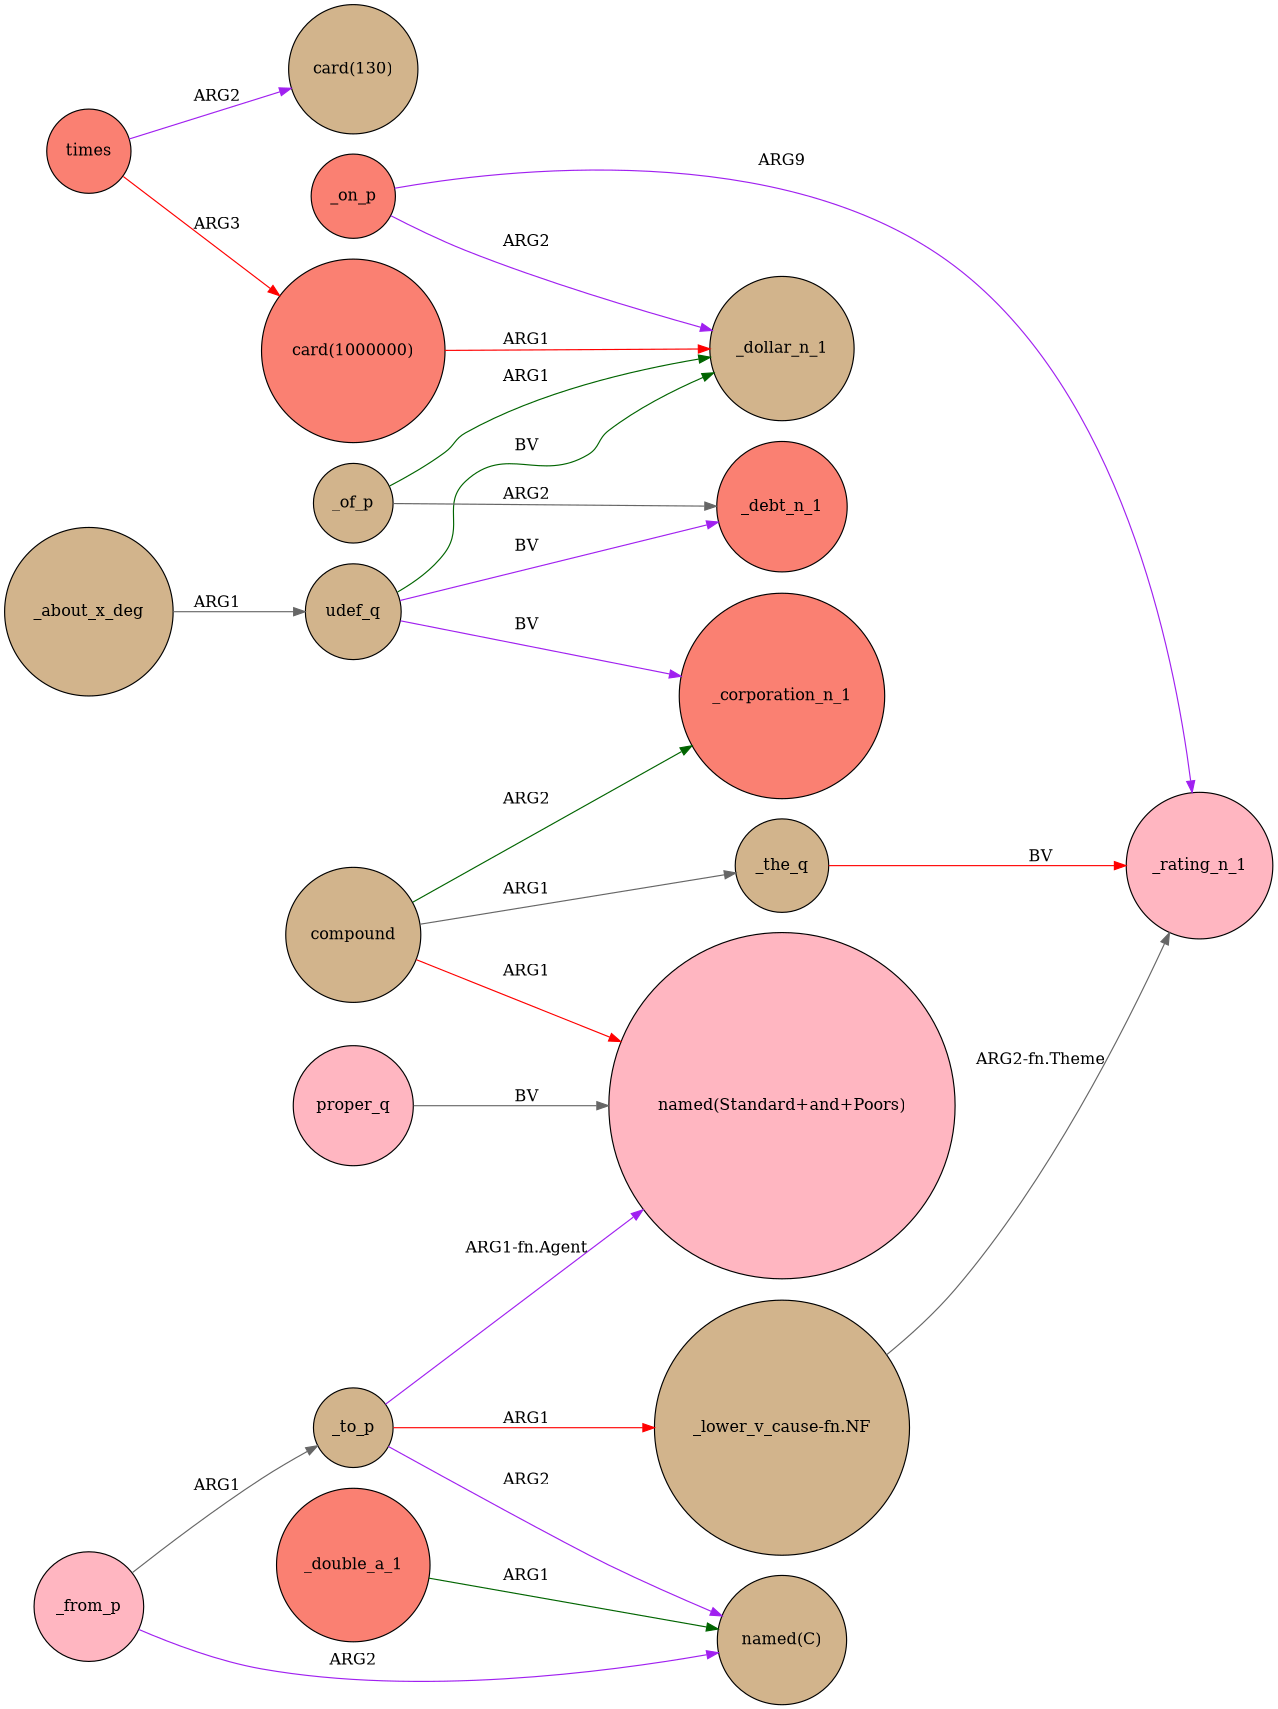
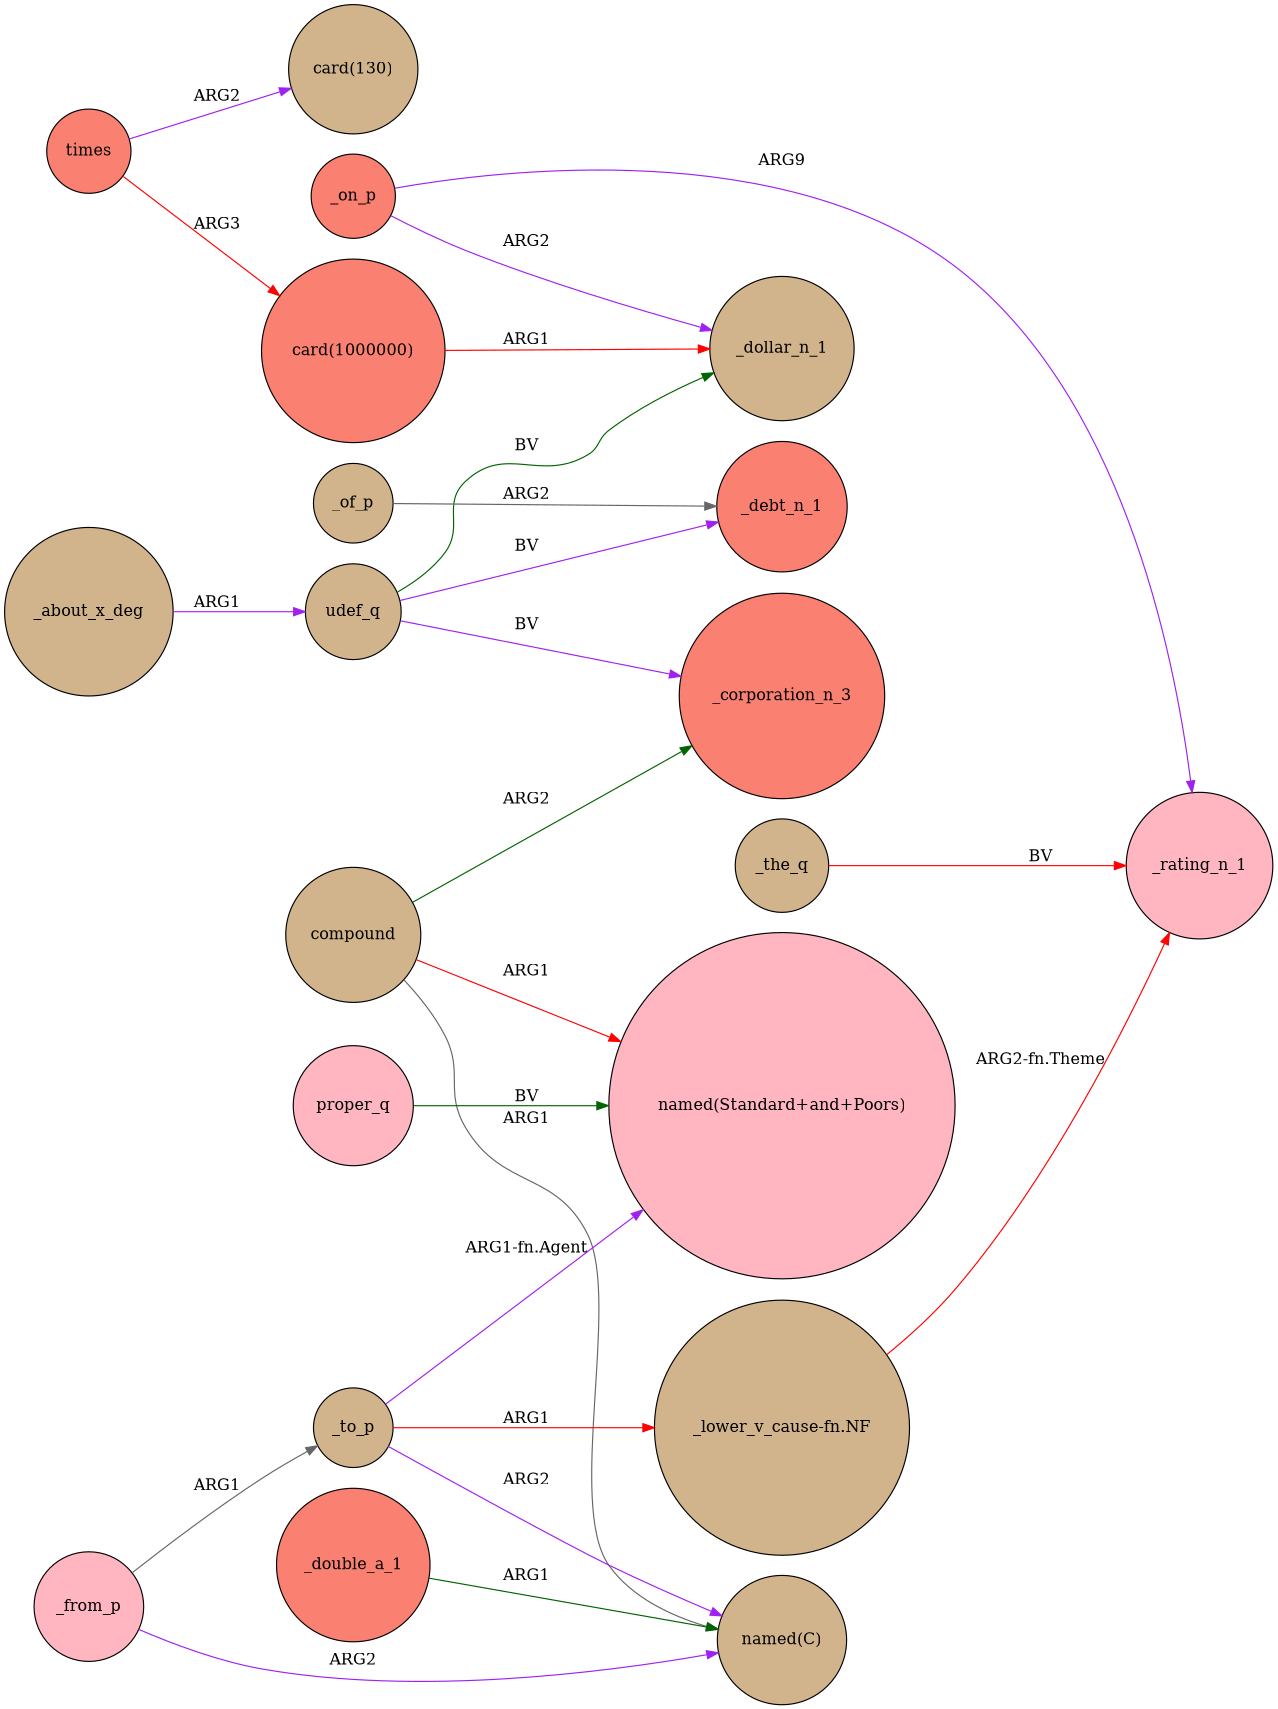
edge "_of_p" -> "_dollar_n_1": removed, label "ARG1"
edge "_about_x_deg" -> "udef_q": color gray40 -> purple
node "_corporation_n_1": label "_corporation_n_1" -> "_corporation_n_3"
edge "compound" -> "_the_q": now "compound" -> "named(C)"
edge "proper_q" -> "named(Standard+and+Poors)": color gray40 -> darkgreen
edge "_lower_v_cause-fn.NF" -> "_rating_n_1": color gray40 -> red
